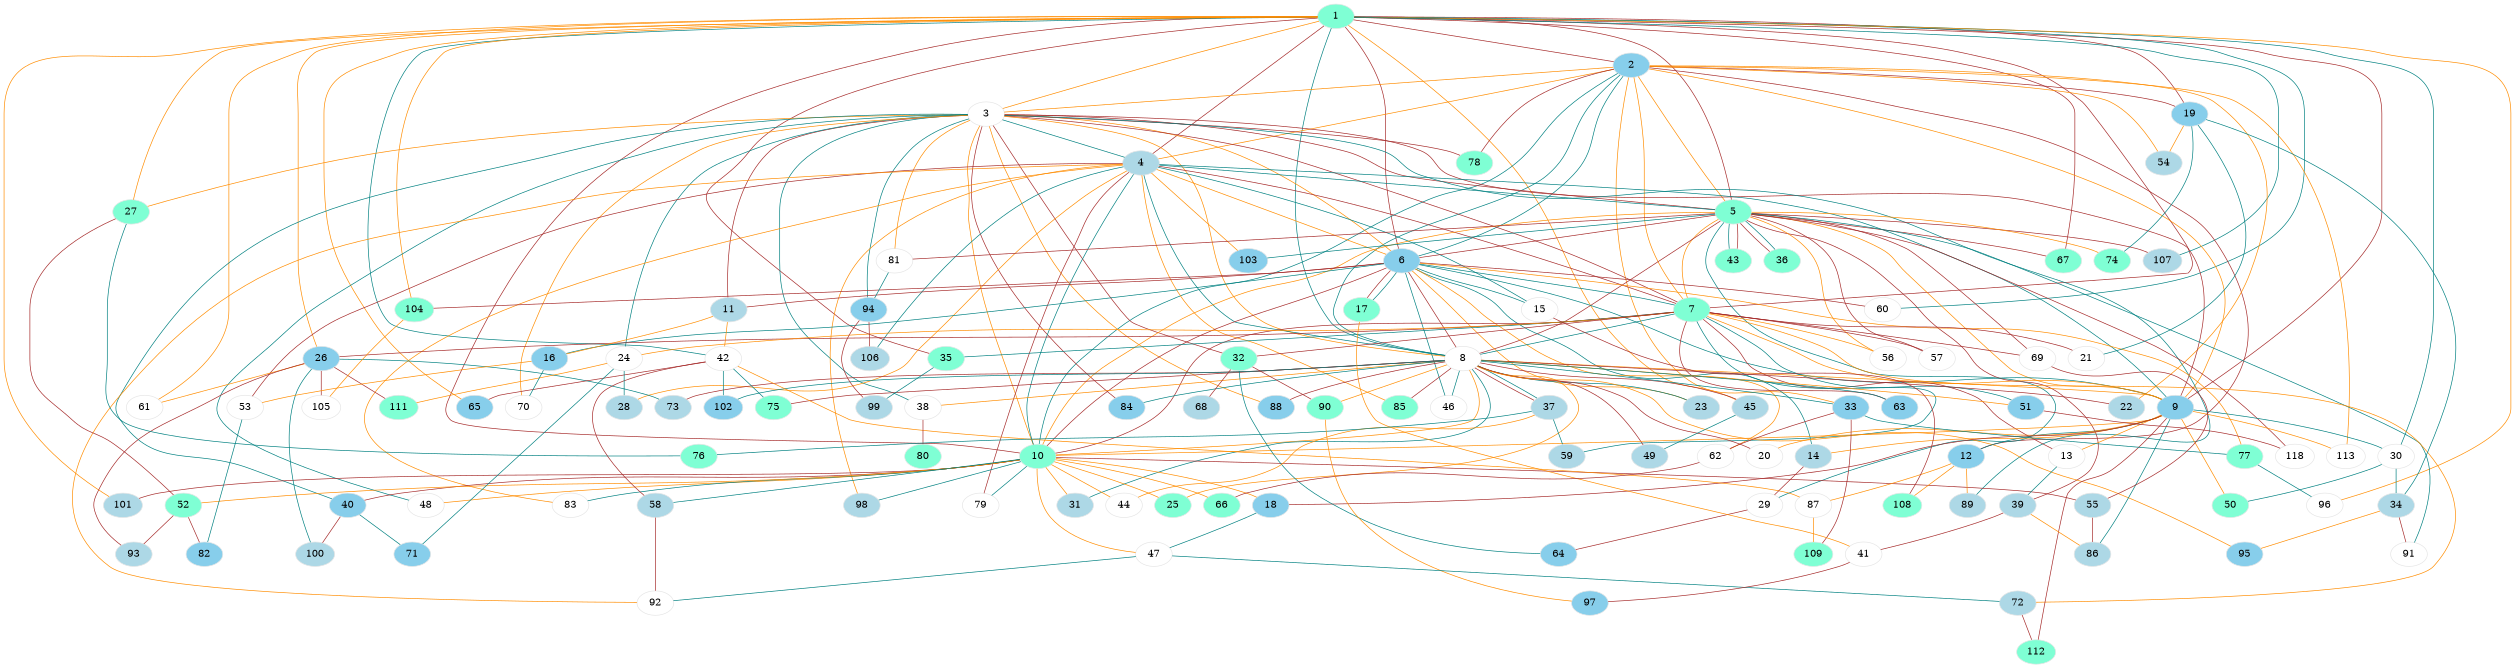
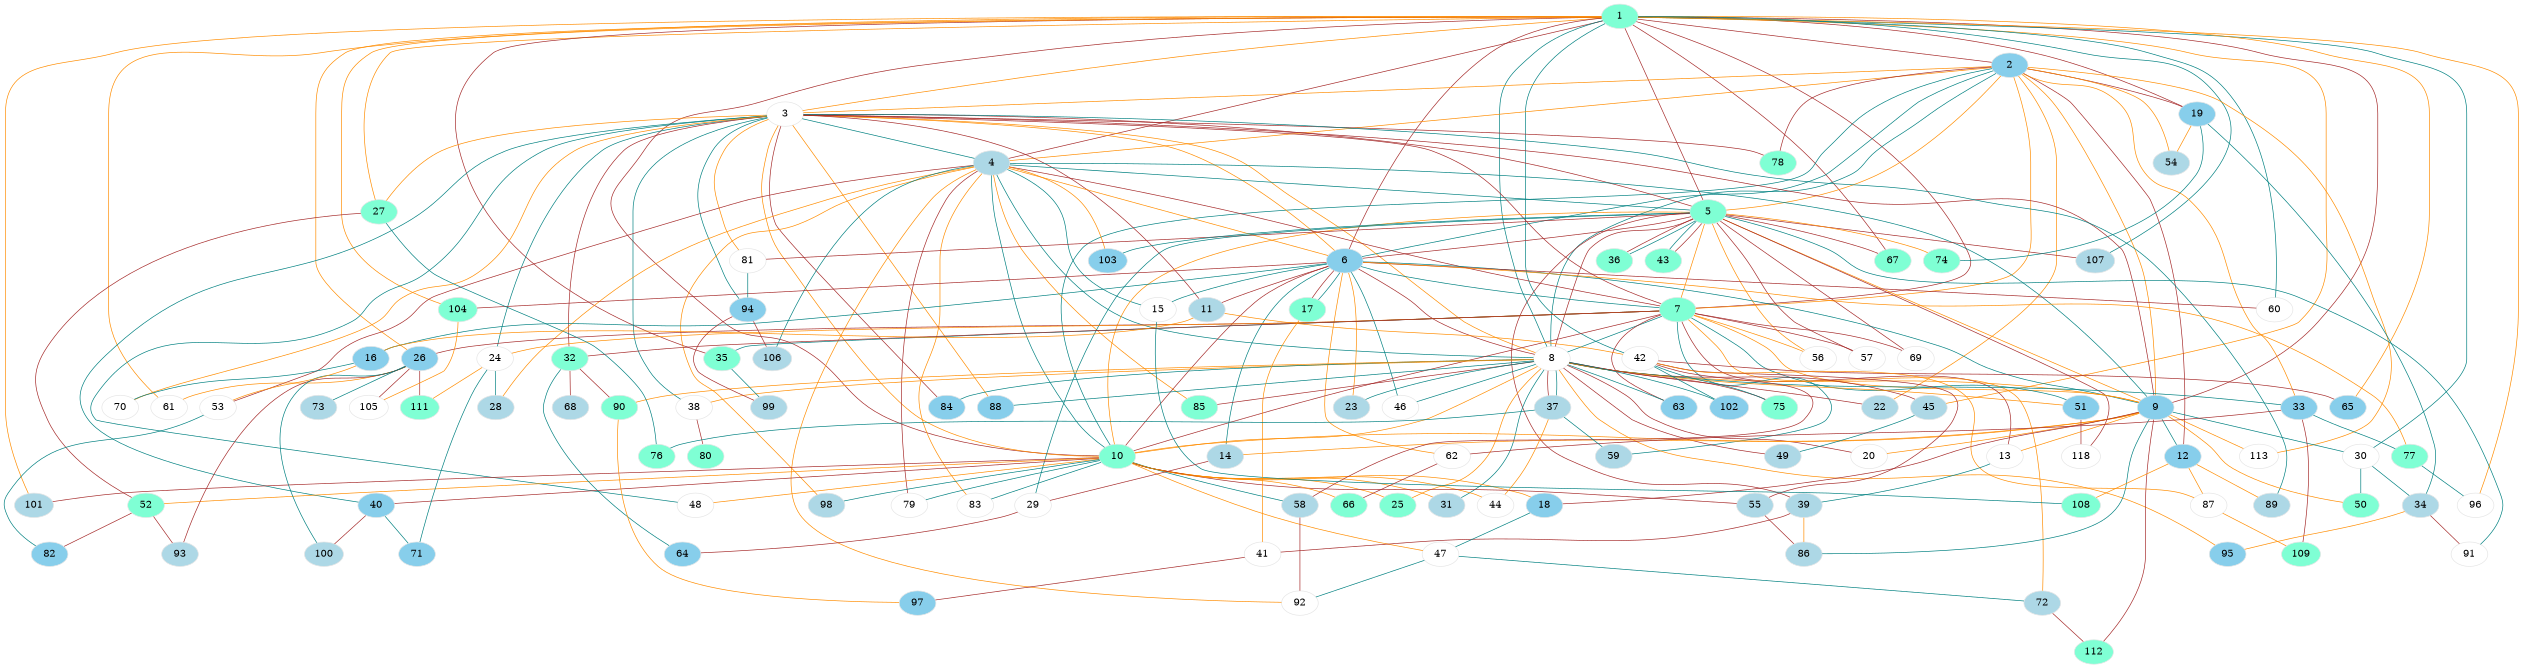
node "21": removed
edge "8" -- "73": removed
edge "15" -- "108": color brown -> teal
edge "8" -- "88": color brown -> teal
edge "69" -- "55": now "42" -- "55"
